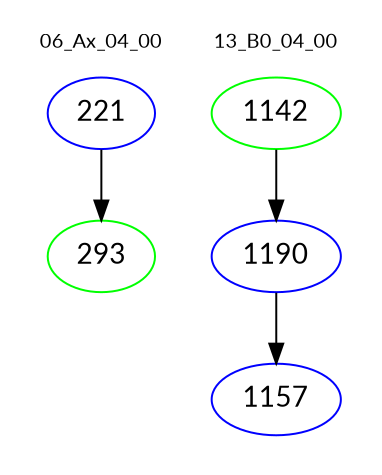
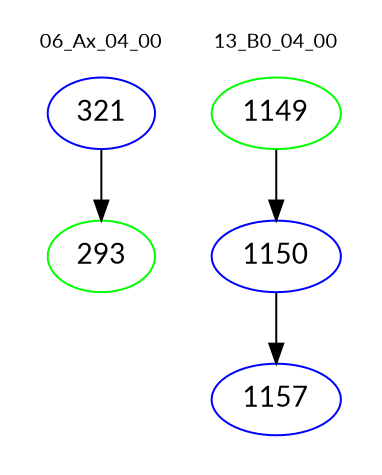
node "221": label "221" -> "321"
node "1142": label "1142" -> "1149"
node "1190": label "1190" -> "1150"
